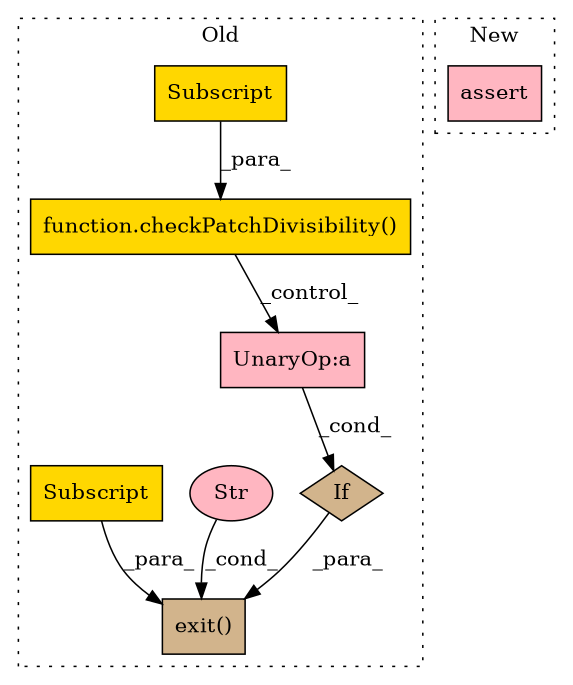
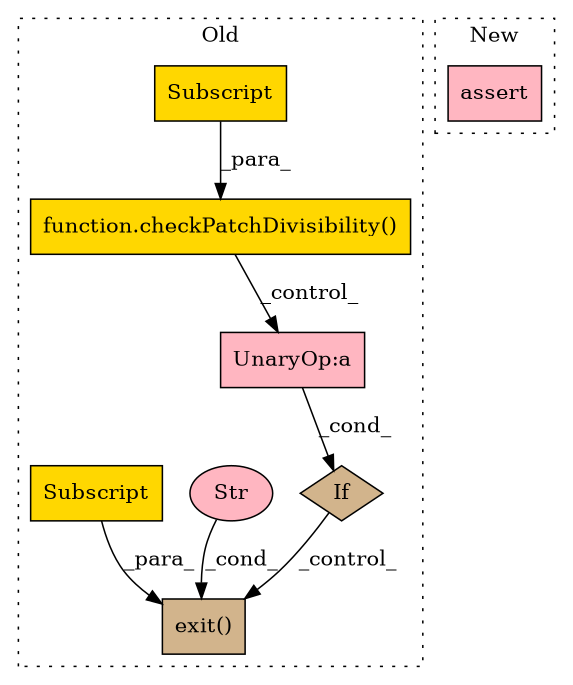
edge "If" -> "exit()": label "_para_" -> "_control_"
